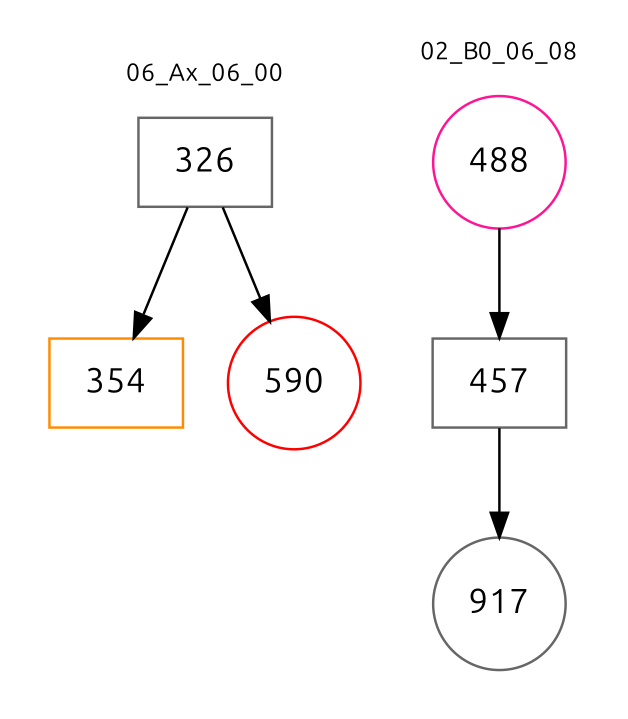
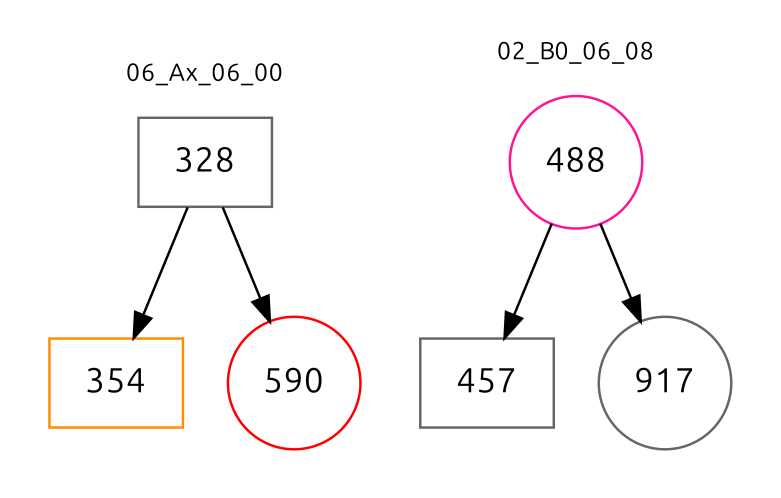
node "326": label "326" -> "328"
edge "457" -> "917": now "488" -> "917"
